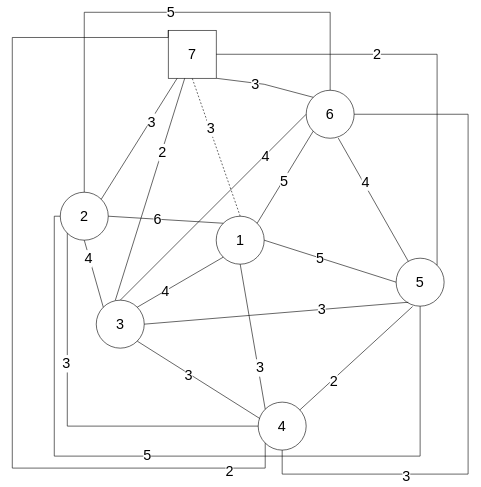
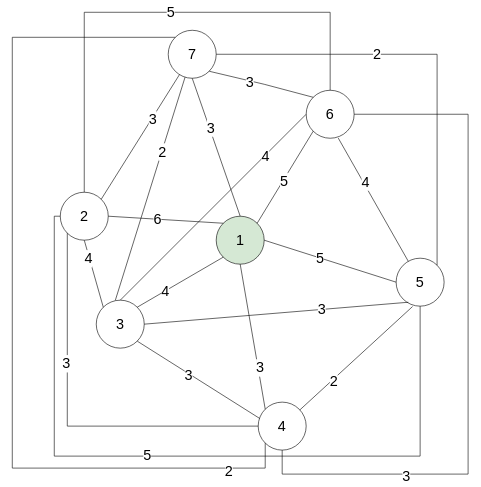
node "7": shape rectangle -> ellipse
edge "7" -- "1": style dashed -> solid
node "1": fillcolor #ffffff -> #d5e8d4
